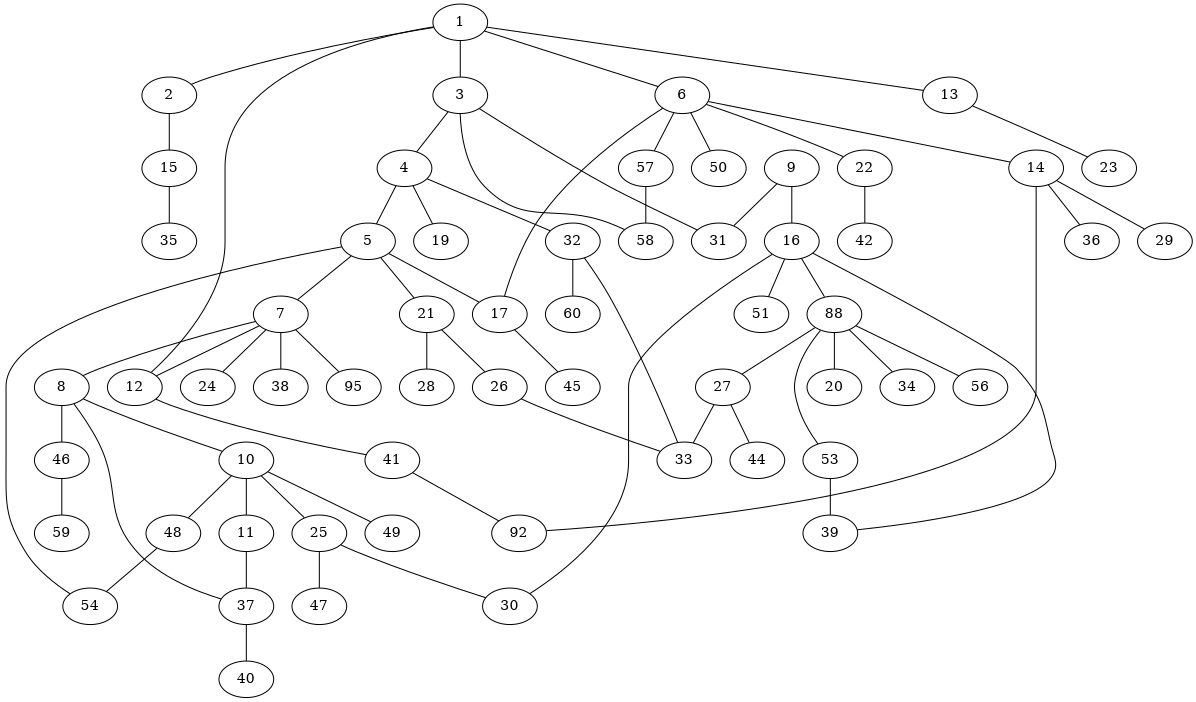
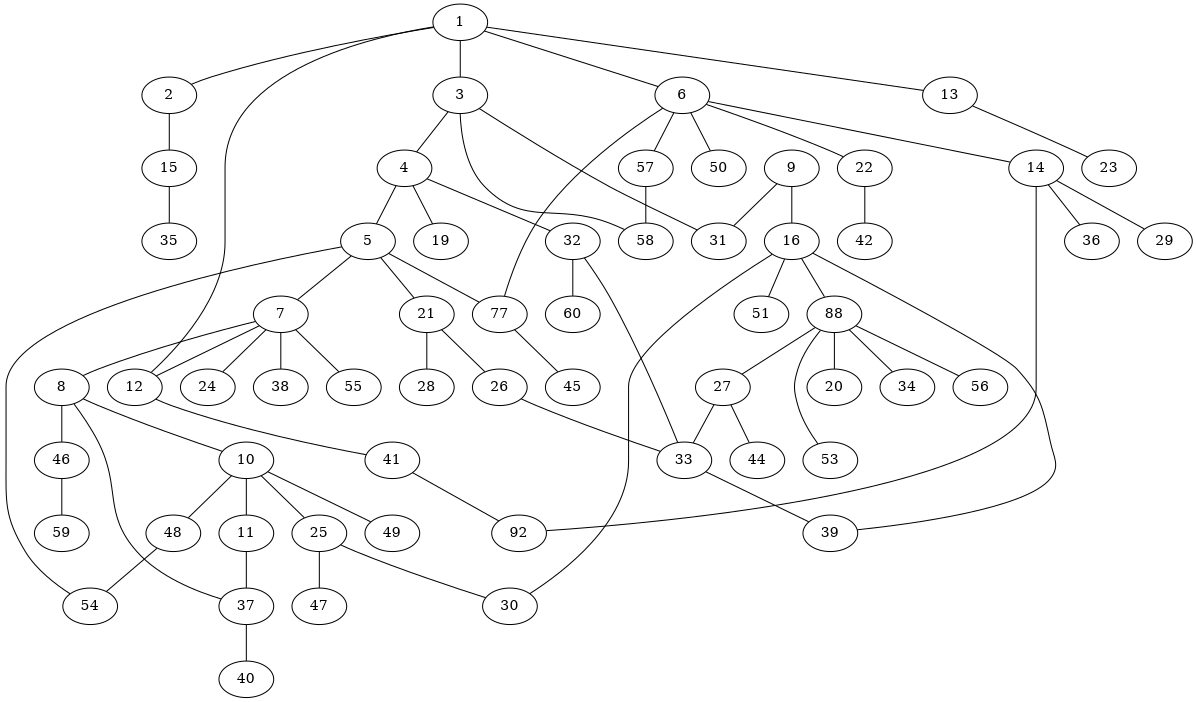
node "17": label "17" -> "77"
node "95": label "95" -> "55"
edge "53" -- "39": now "33" -- "39"
